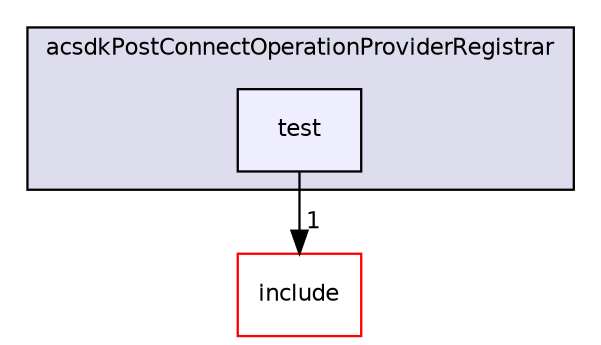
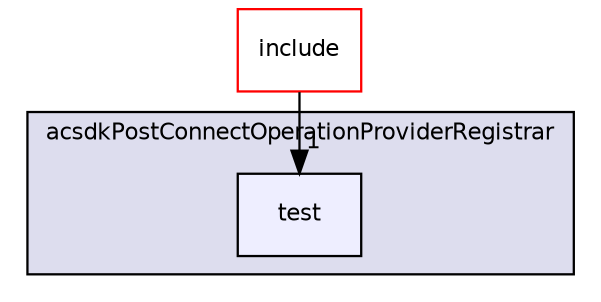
edge "test" -> "include": reversed
